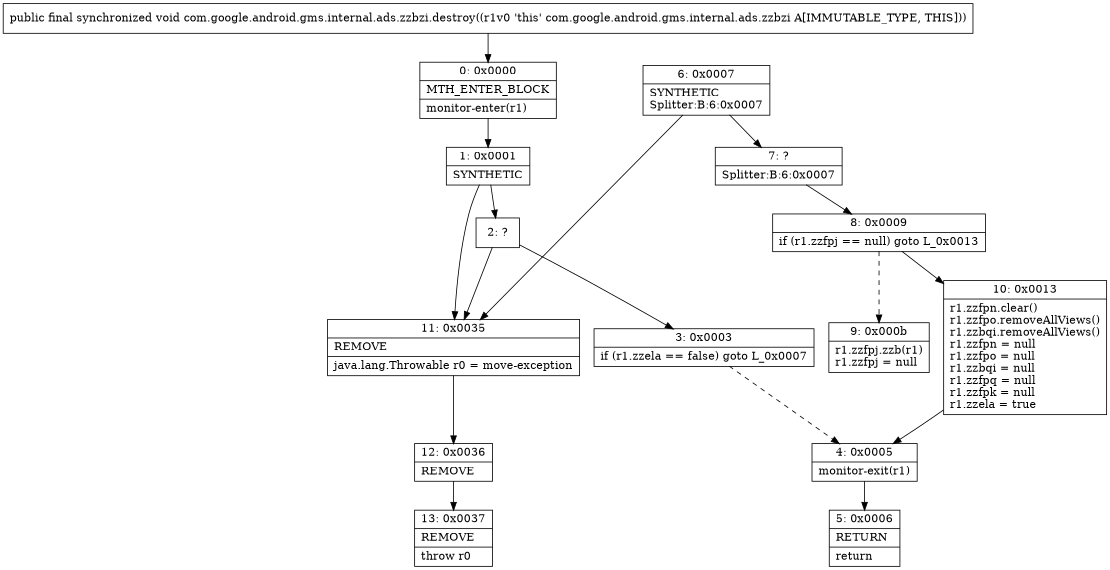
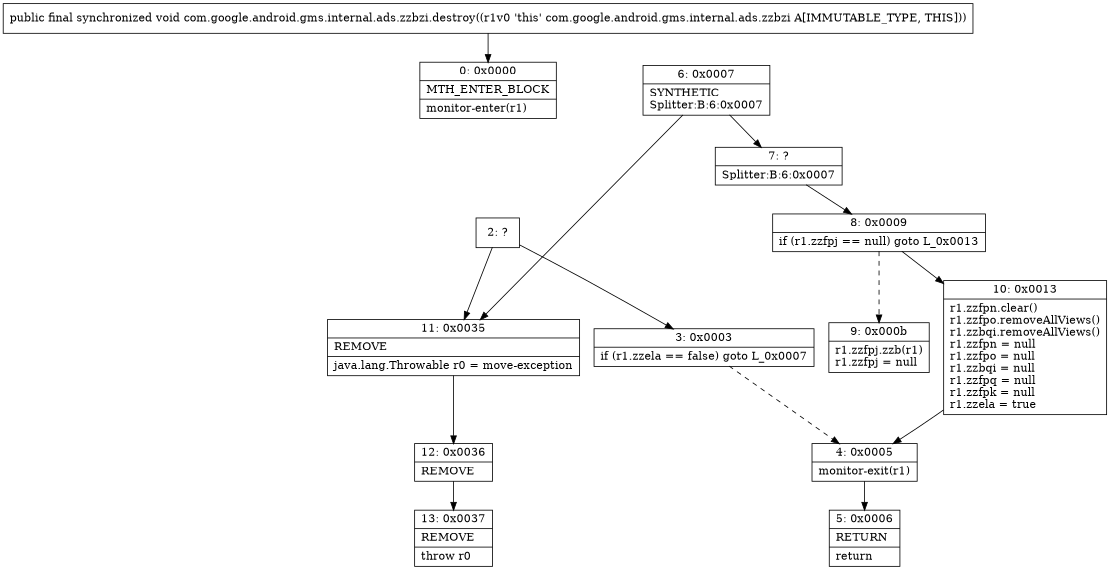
node "1: 0x0001": removed
